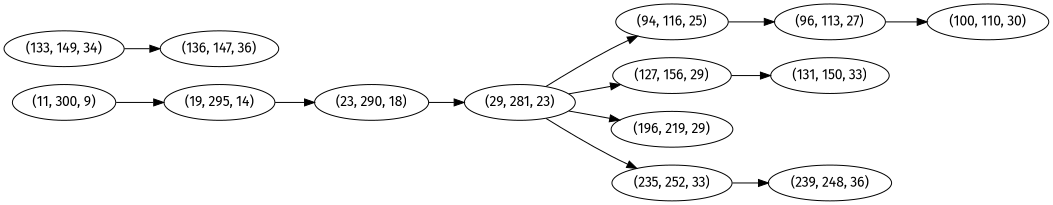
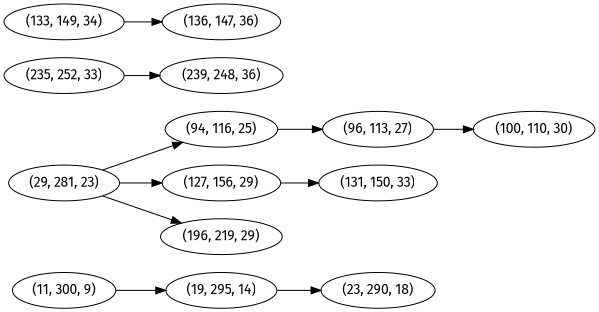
edge "(23, 290, 18)" -> "(29, 281, 23)": removed
edge "(29, 281, 23)" -> "(235, 252, 33)": removed
